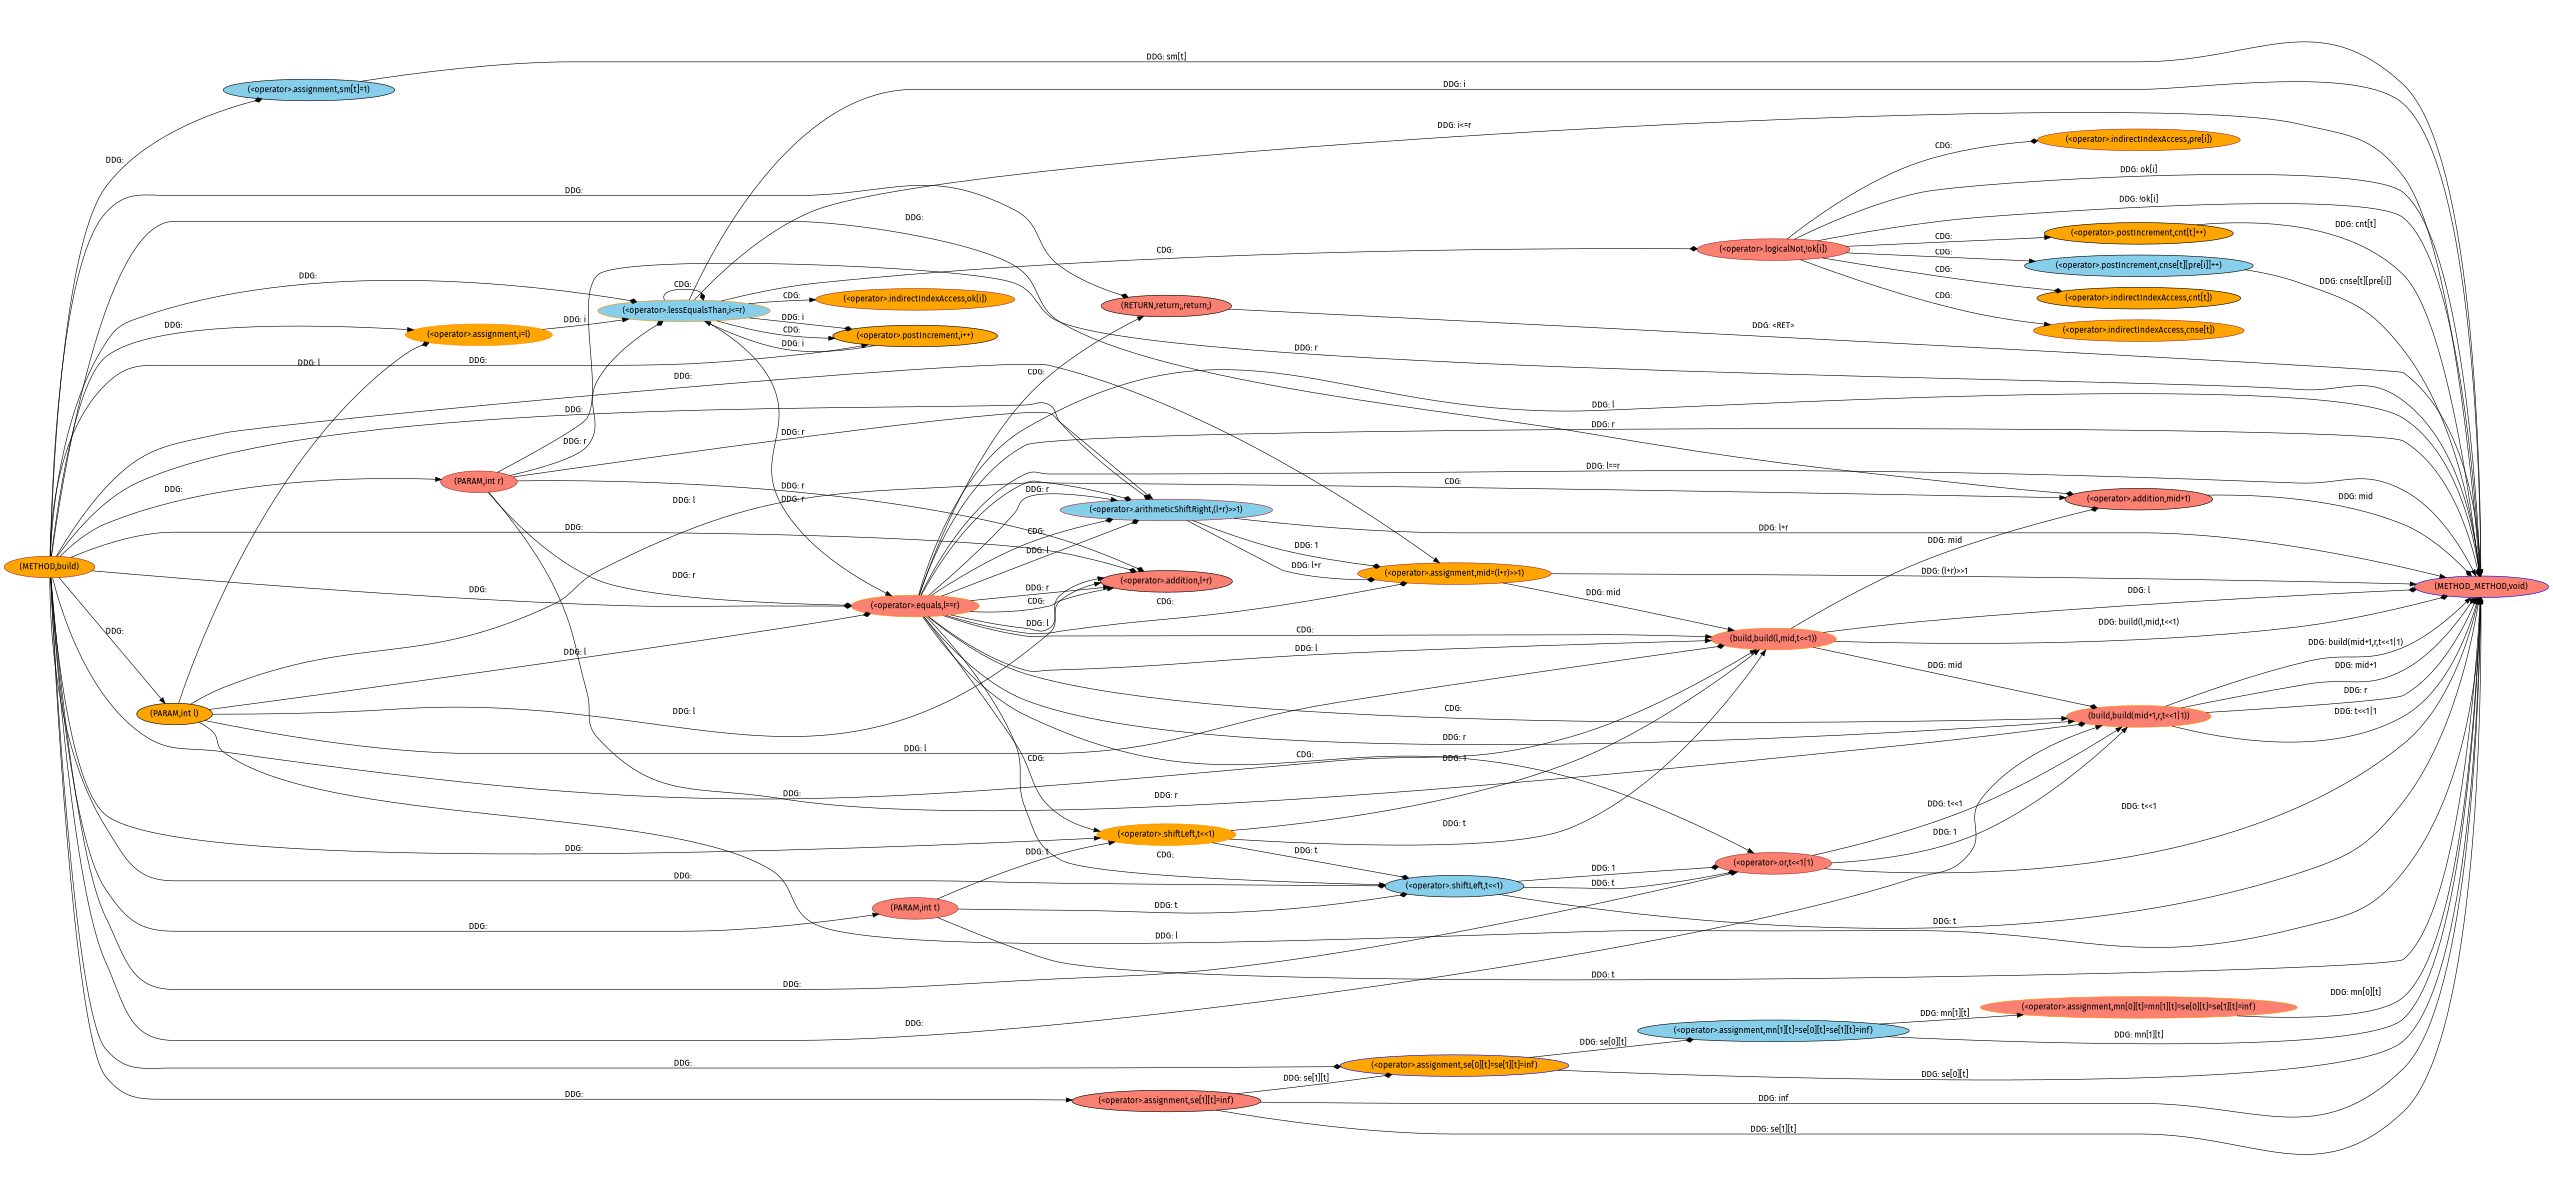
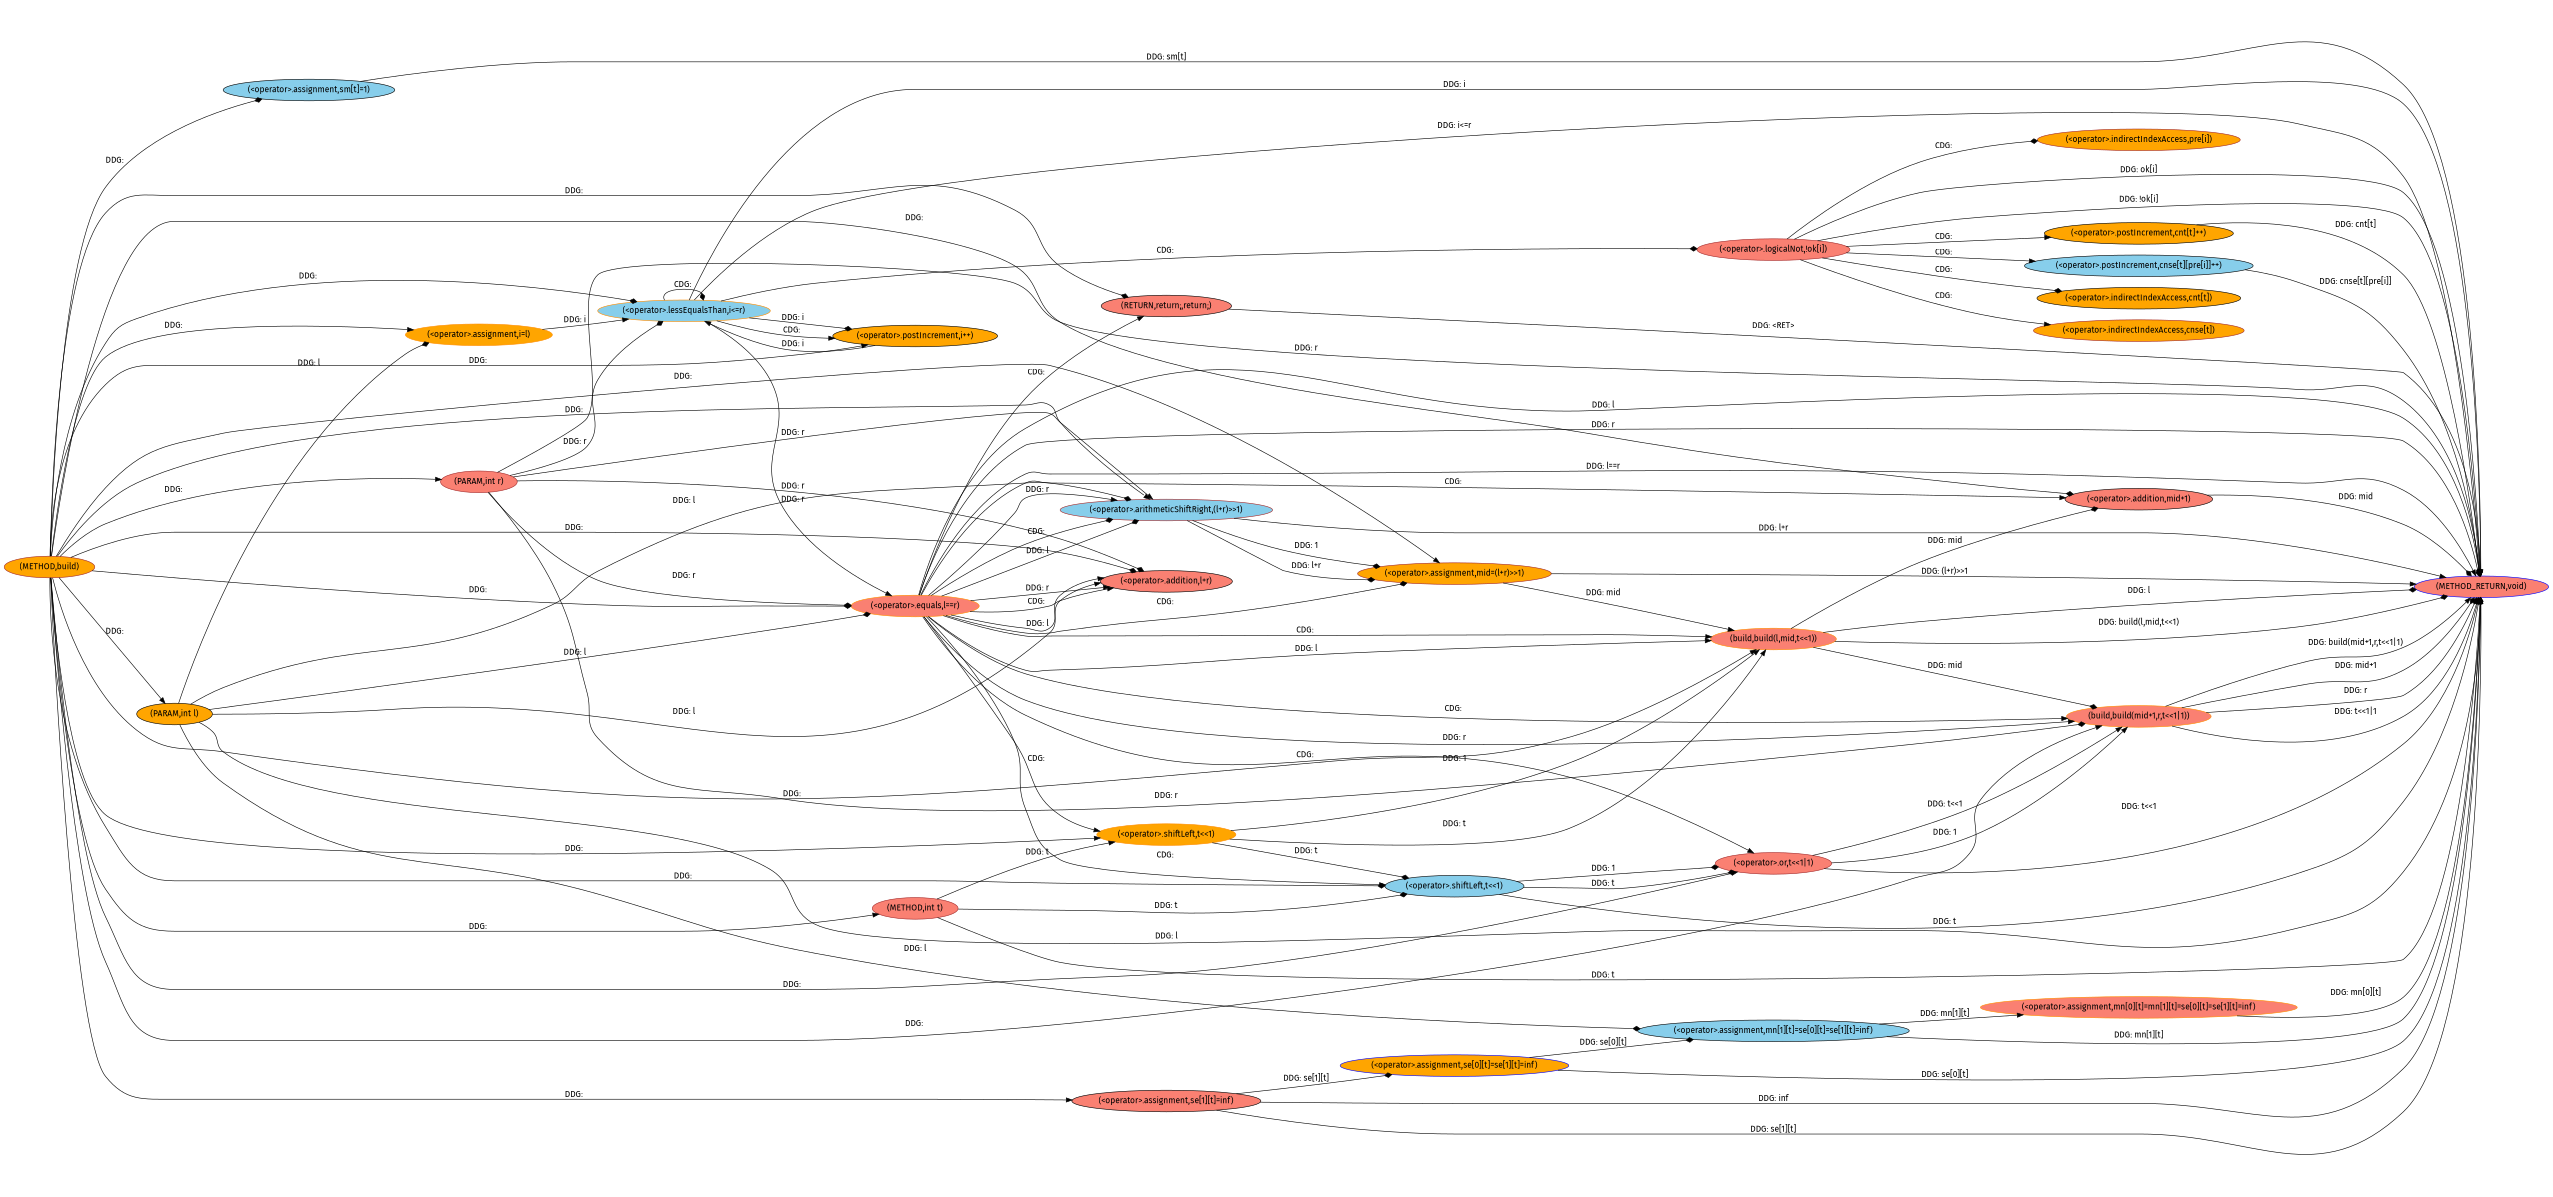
node "(<operator>.indirectIndexAccess,ok[i])": removed
edge "(METHOD,build)" -> "(<operator>.arithmeticShiftRight,(l+r)>>1)": arrowhead diamond -> normal
node "(METHOD_METHOD,void)": label "(METHOD_METHOD,void)" -> "(METHOD_RETURN,void)"
edge "(PARAM,int l)" -> "(build,build(l,mid,t<<1))": now "(PARAM,int l)" -> "(<operator>.assignment,mn[1][t]=se[0][t]=se[1][t]=inf)"
node "(PARAM,int t)": label "(PARAM,int t)" -> "(METHOD,int t)"
edge "(METHOD,build)" -> "(<operator>.assignment,se[0][t]=se[1][t]=inf)": removed, label "DDG:"
